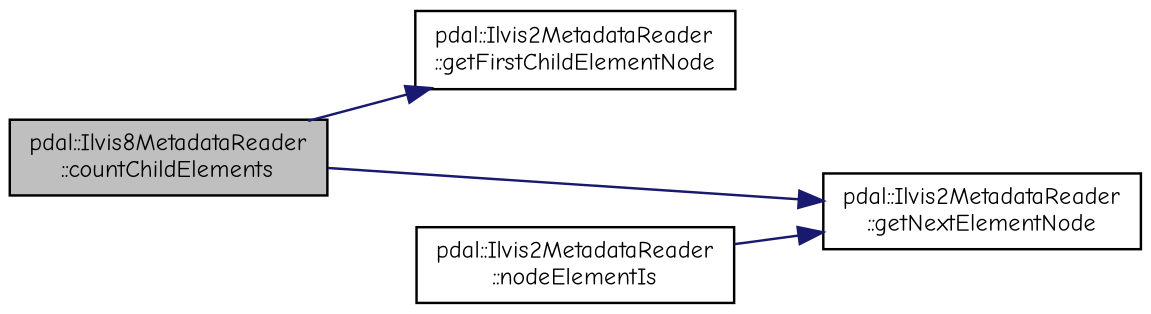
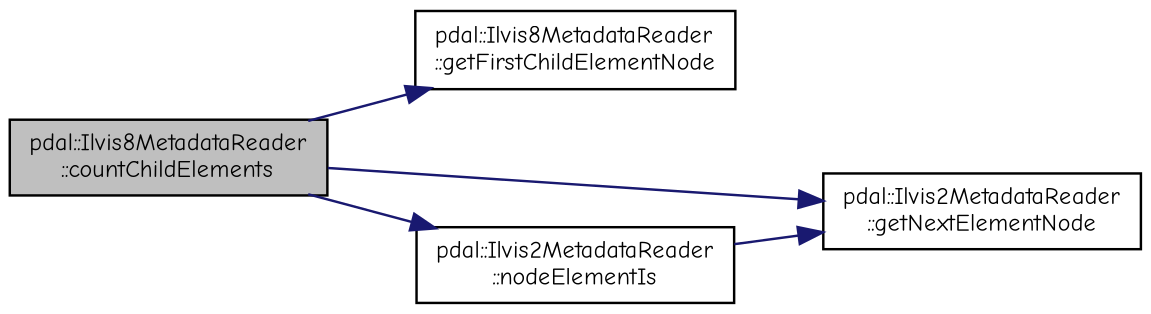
node "pdal::Ilvis2MetadataReader ::getFirstChildElementNode": label "pdal::Ilvis2MetadataReader ::getFirstChildElementNode" -> "pdal::Ilvis8MetadataReader ::getFirstChildElementNode"
edge "pdal::Ilvis8MetadataReader ::countChildElements" -> "pdal::Ilvis2MetadataReader ::nodeElementIs": added
